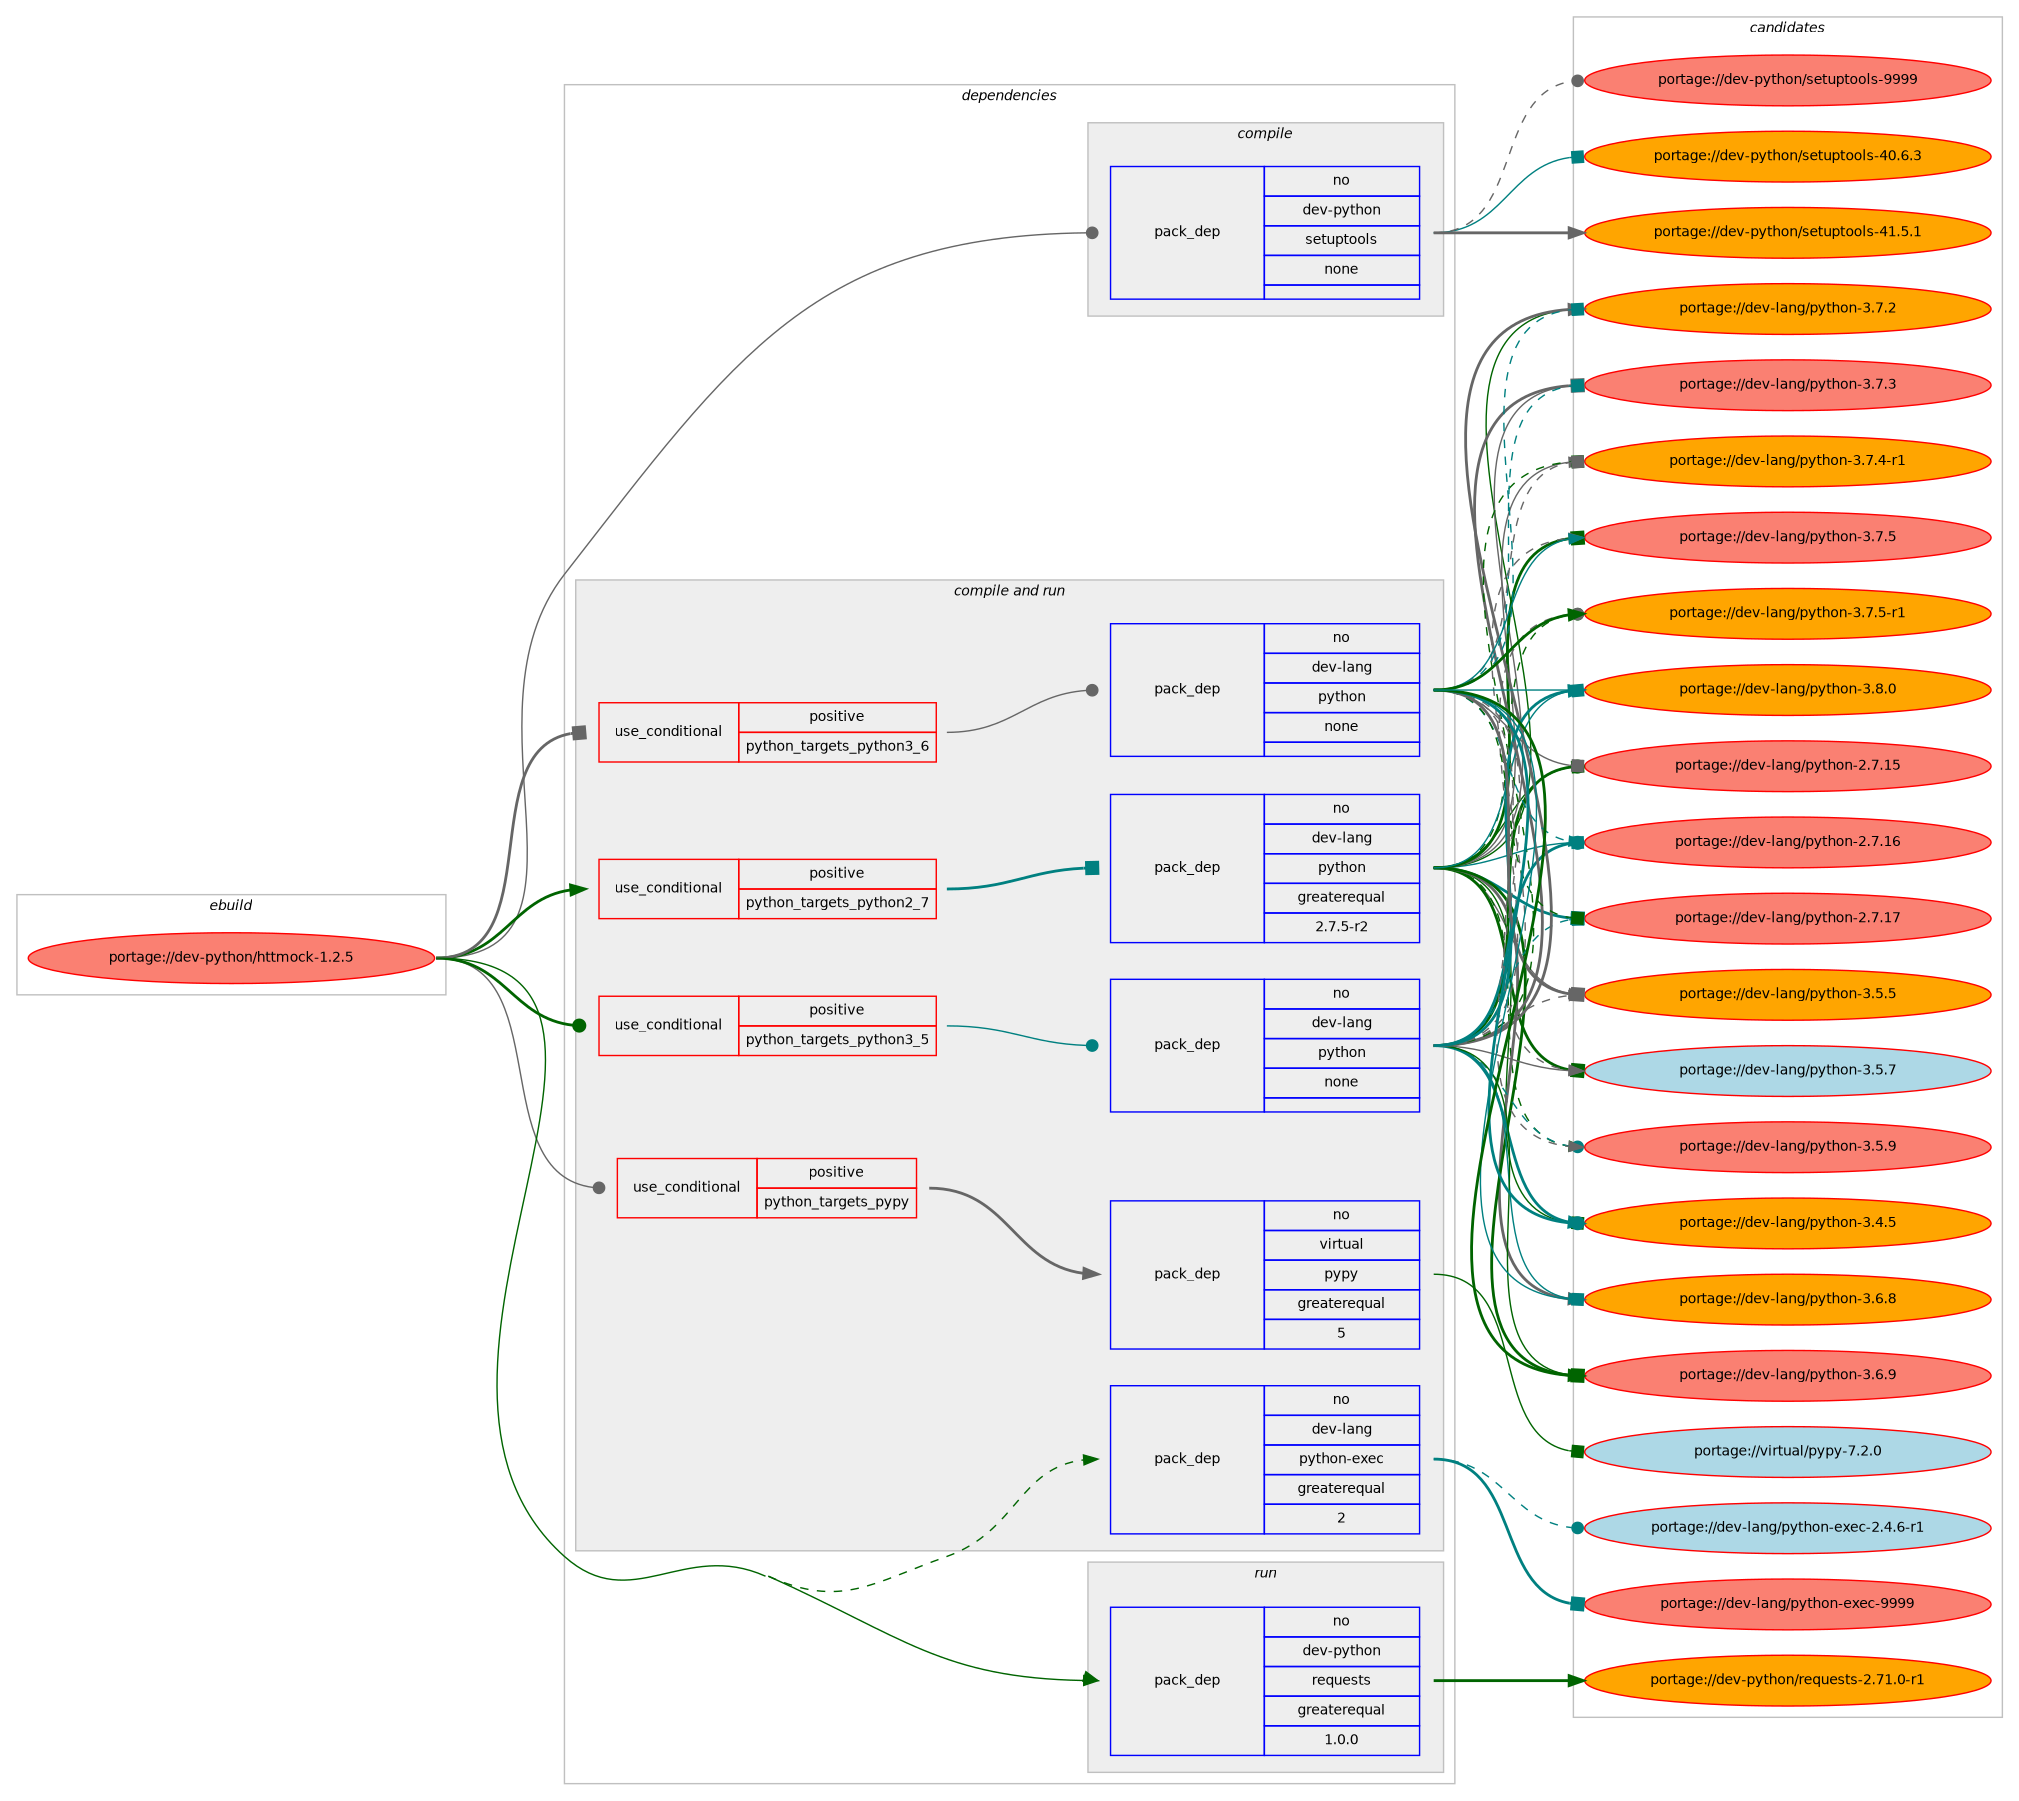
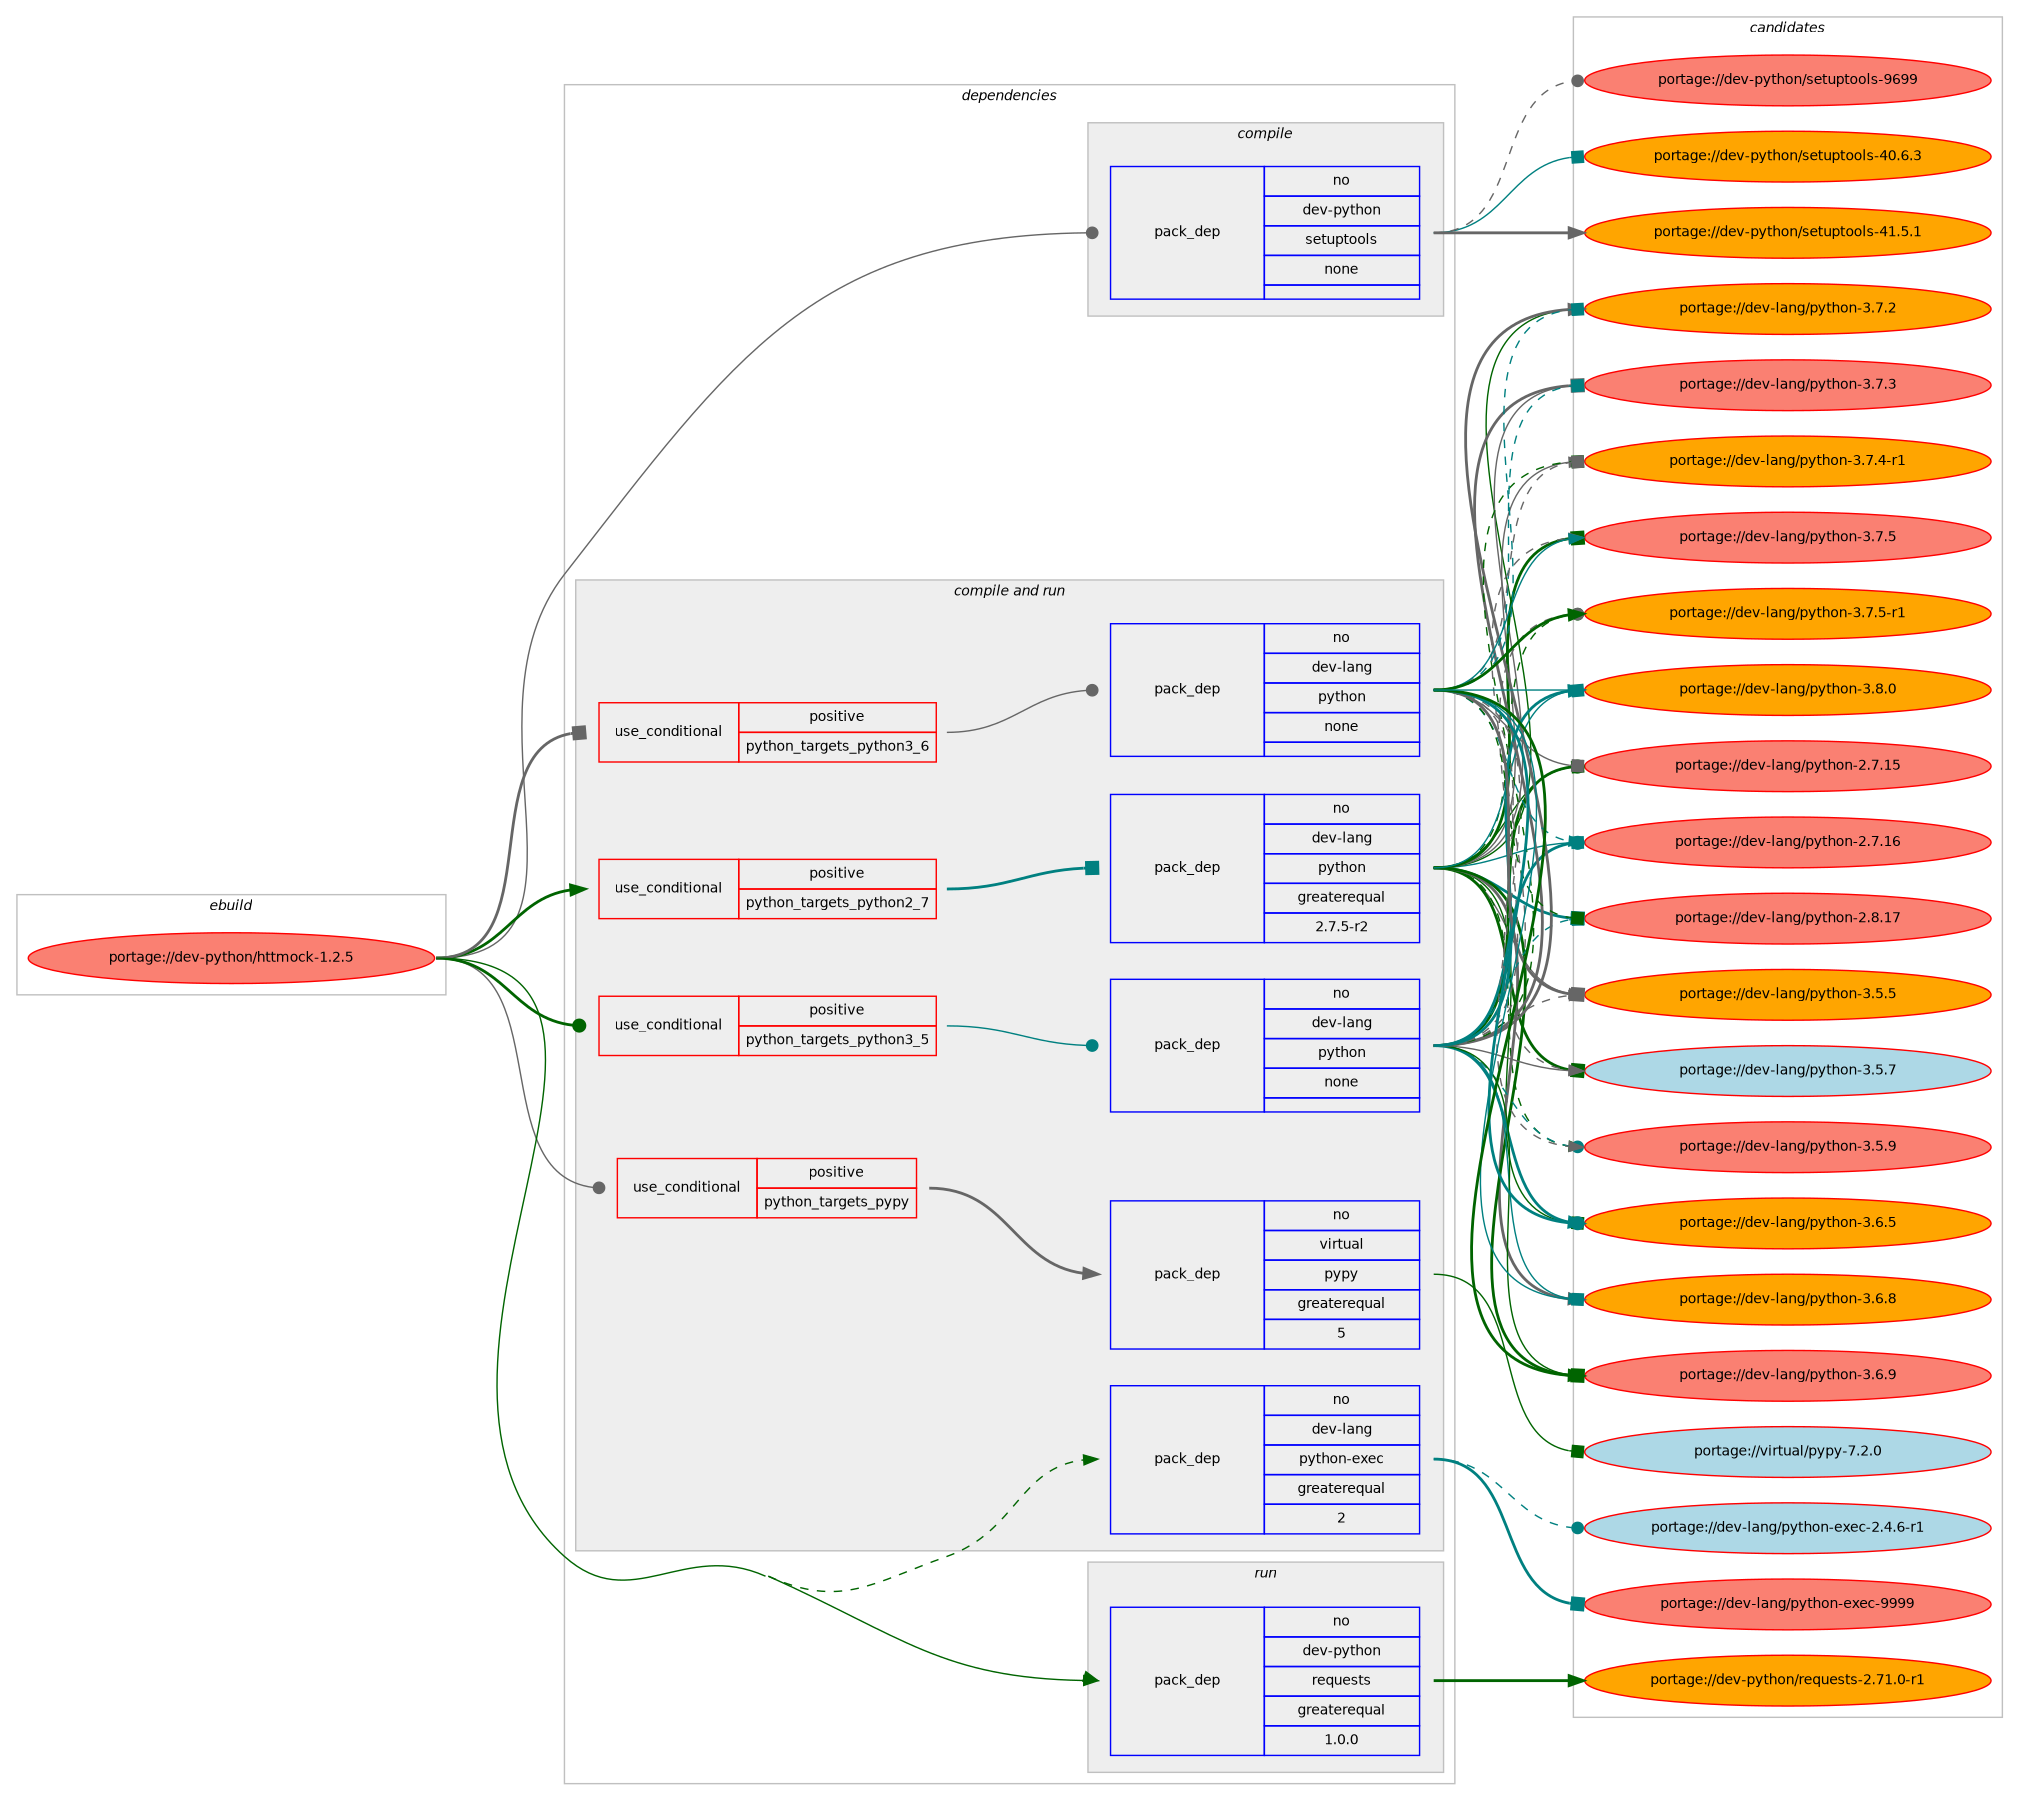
node "portage://dev-python/setuptools-9999": label "portage://dev-python/setuptools-9999" -> "portage://dev-python/setuptools-9699"
node "portage://dev-lang/python-2.7.17": label "portage://dev-lang/python-2.7.17" -> "portage://dev-lang/python-2.8.17"
node "portage://dev-lang/python-3.4.5": label "portage://dev-lang/python-3.4.5" -> "portage://dev-lang/python-3.6.5"
